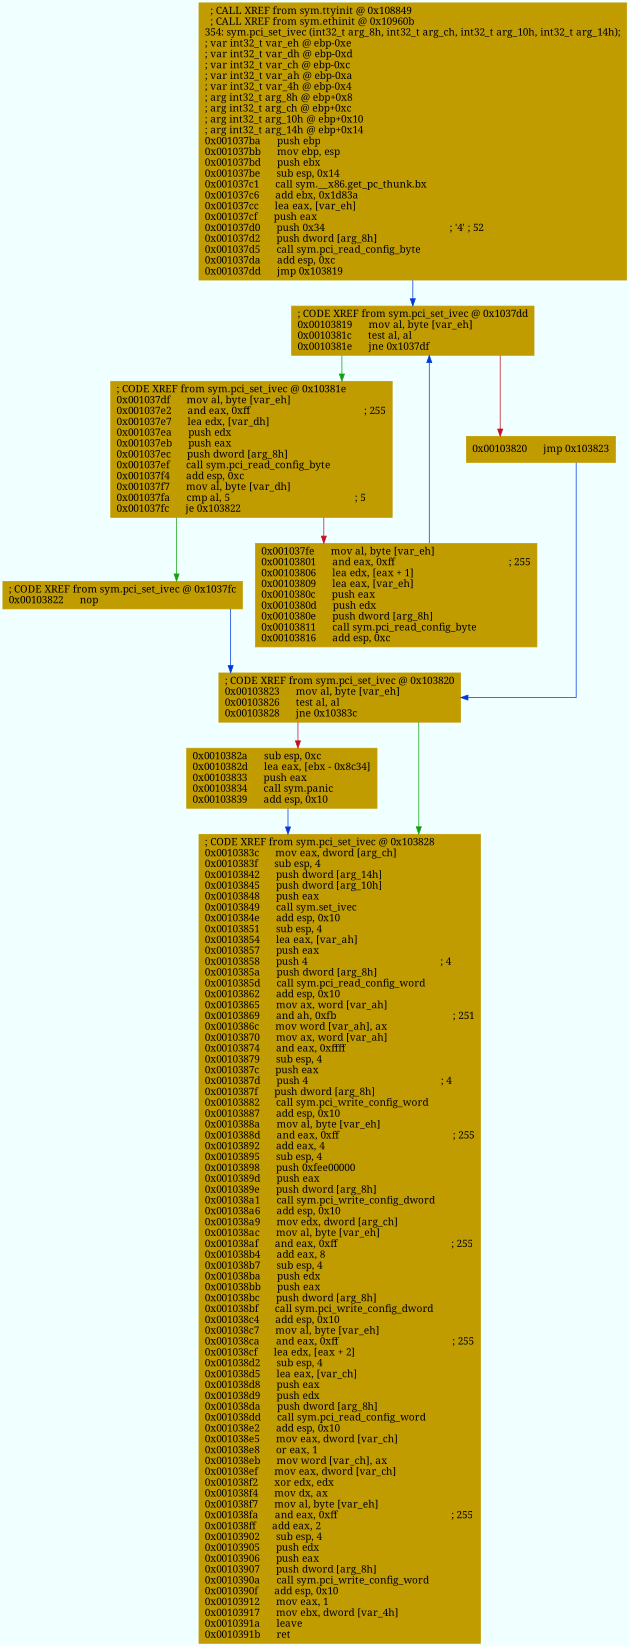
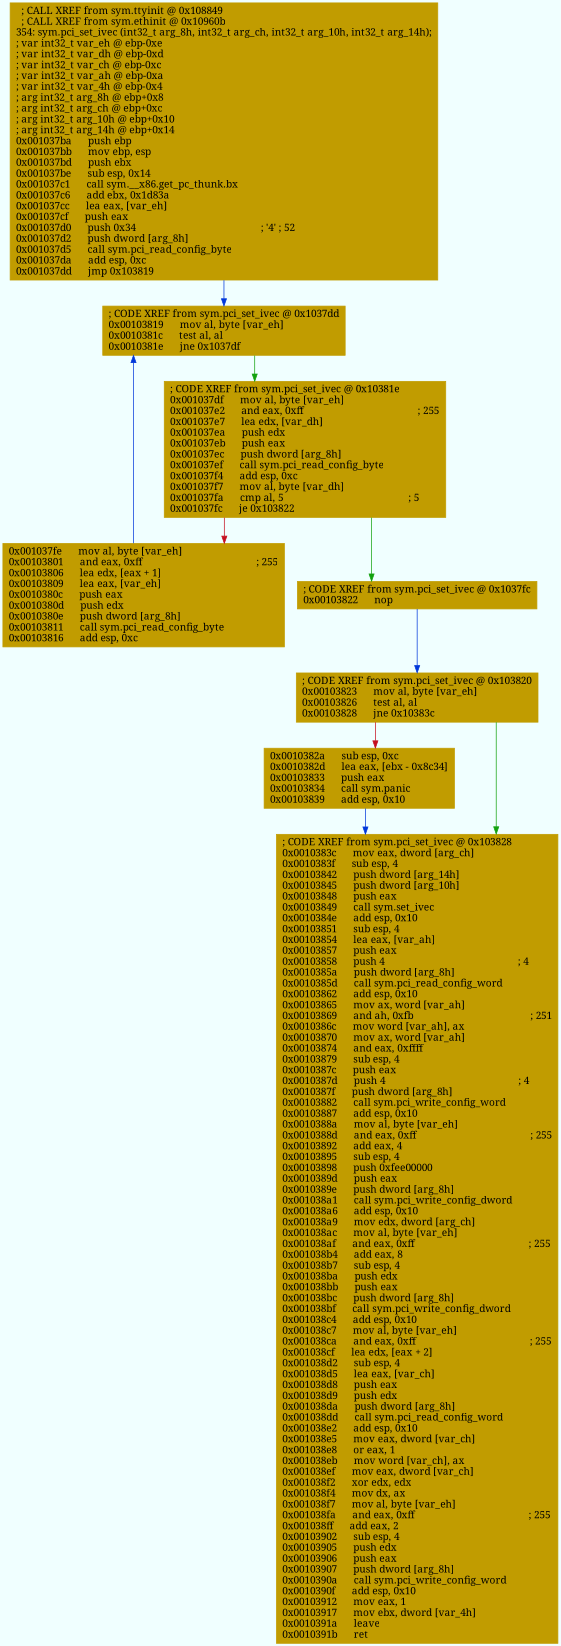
node "0x00103820      jmp 0x103823": removed
